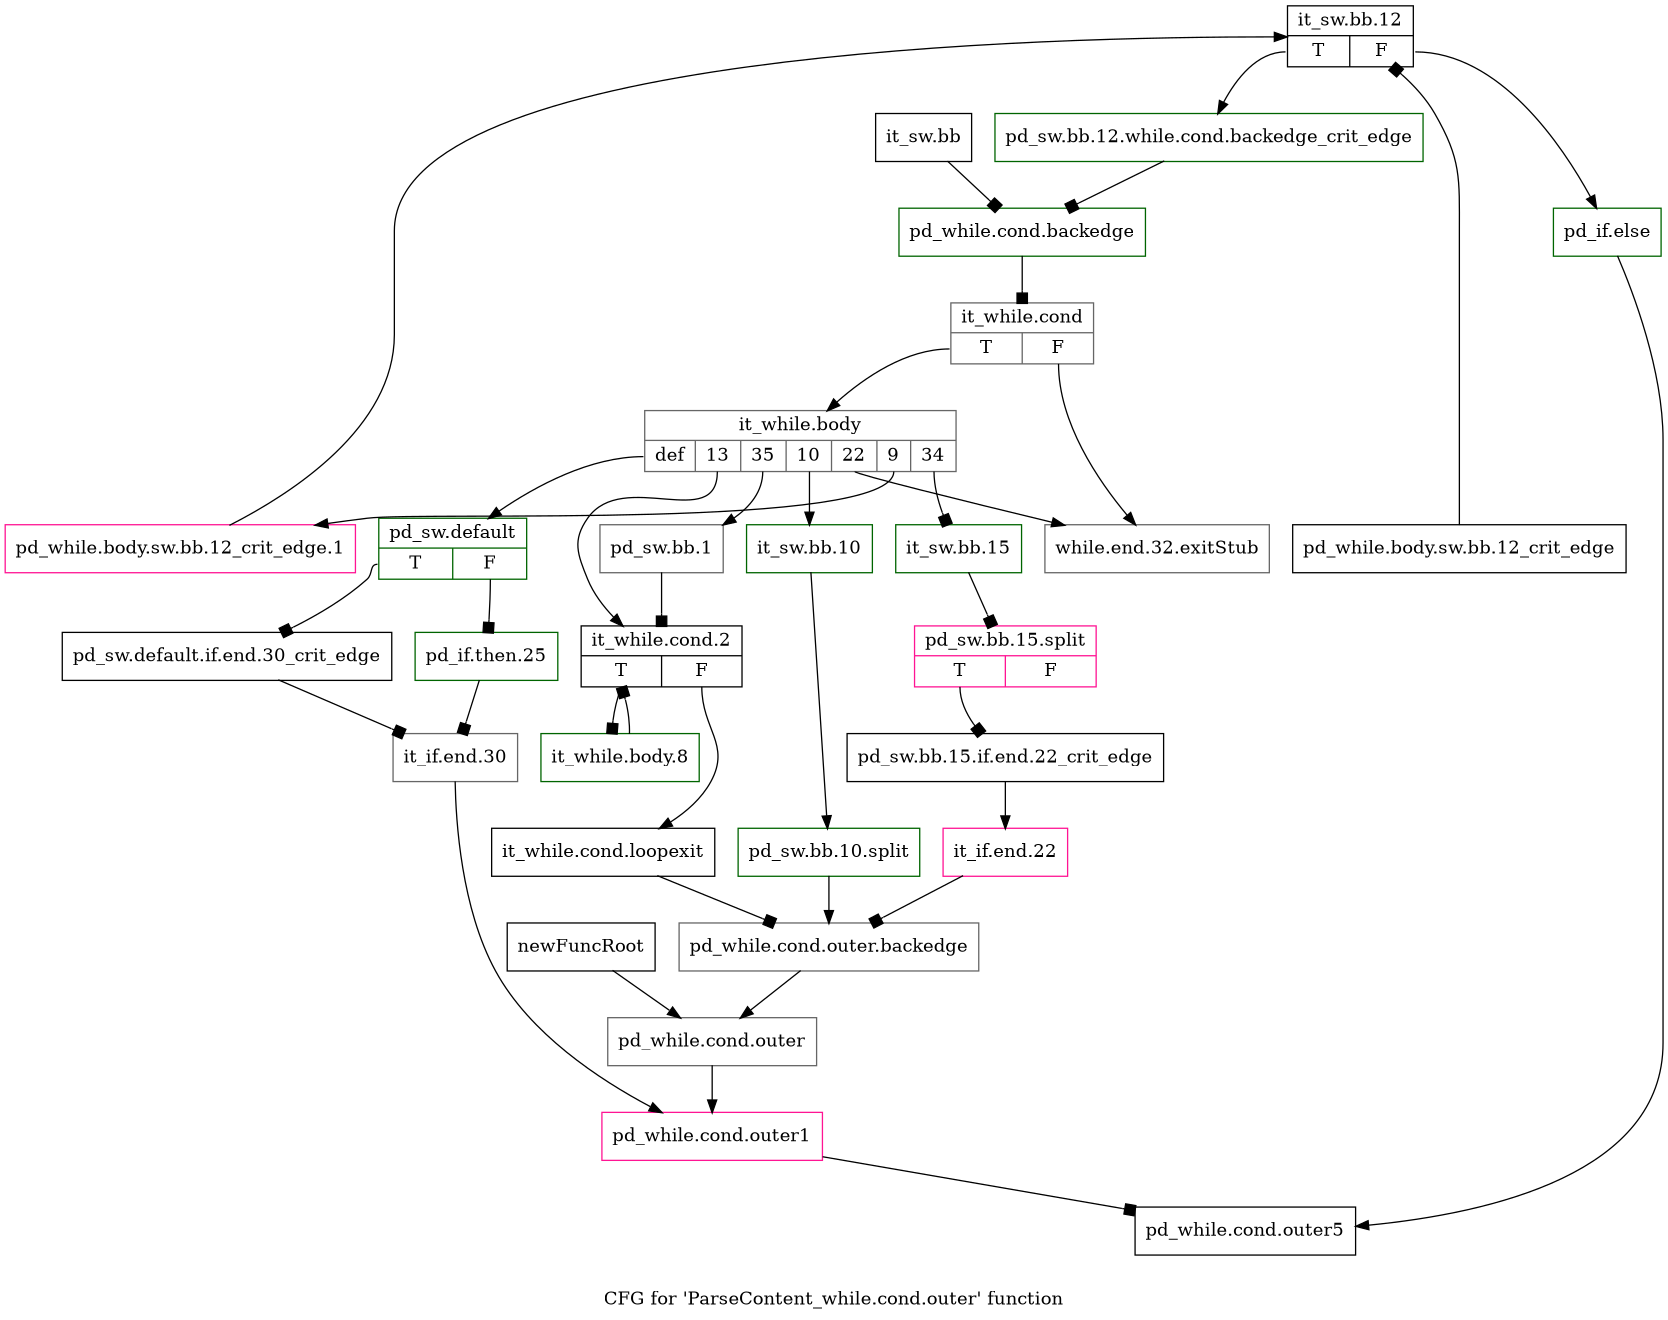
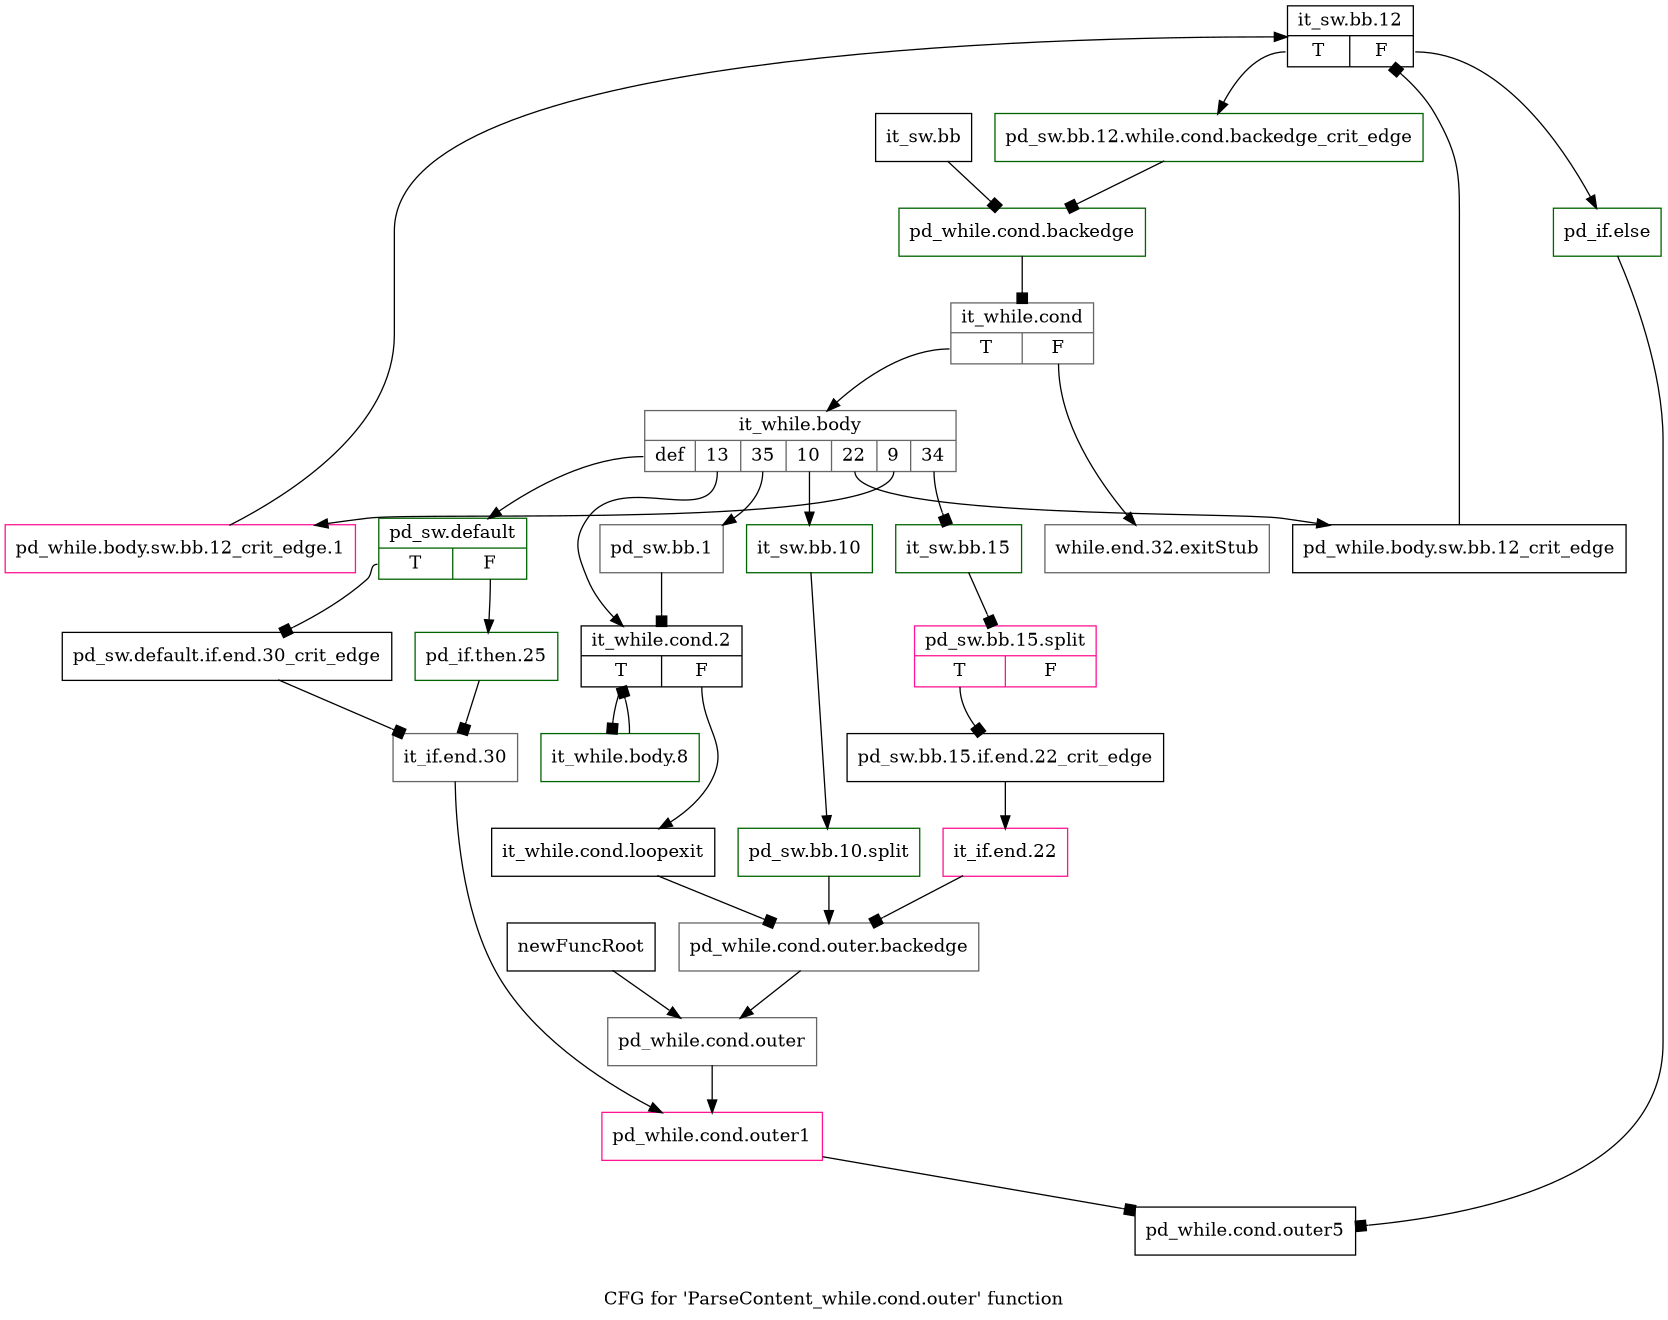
edge "it_while.body" -> "while.end.32.exitStub": now "it_while.body" -> "pd_while.body.sw.bb.12_crit_edge"
edge "pd_sw.default" -> "pd_if.then.25": arrowhead box -> normal
edge "pd_if.else" -> "pd_while.cond.outer5": arrowhead normal -> box
